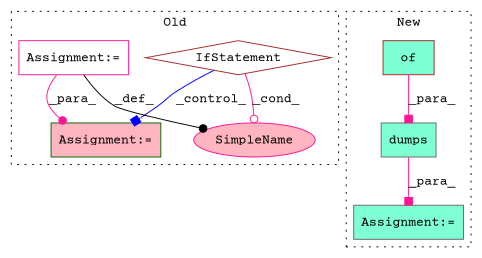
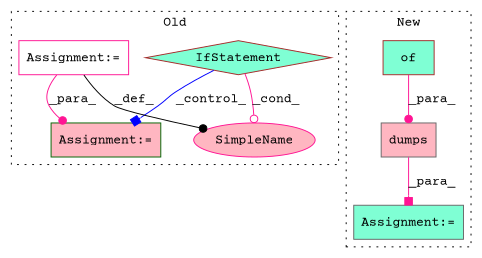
node "IfStatement": fillcolor white -> aquamarine
edge "of" -> "dumps": arrowhead box -> dot
node "dumps": fillcolor aquamarine -> lightpink
